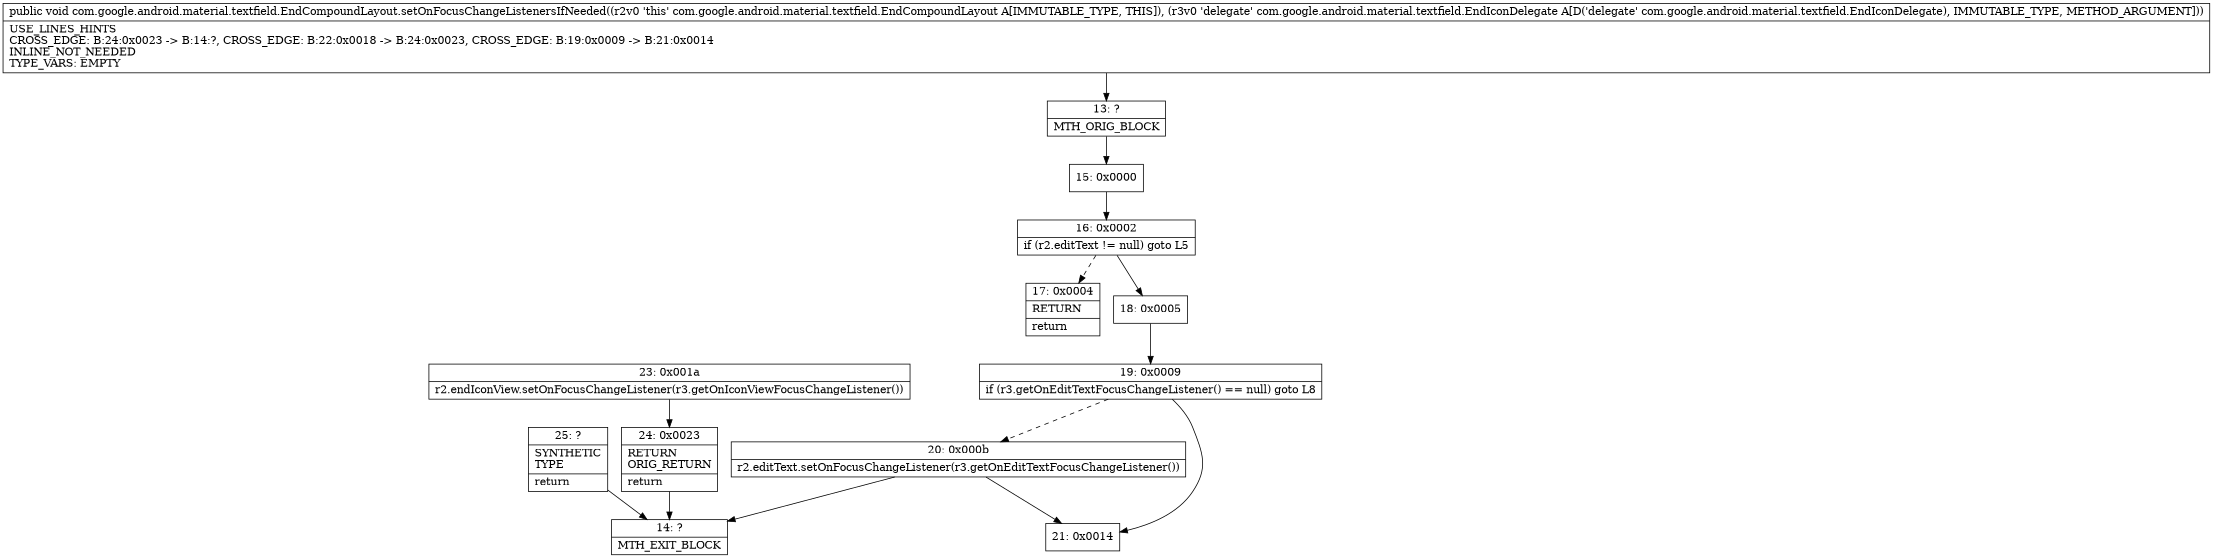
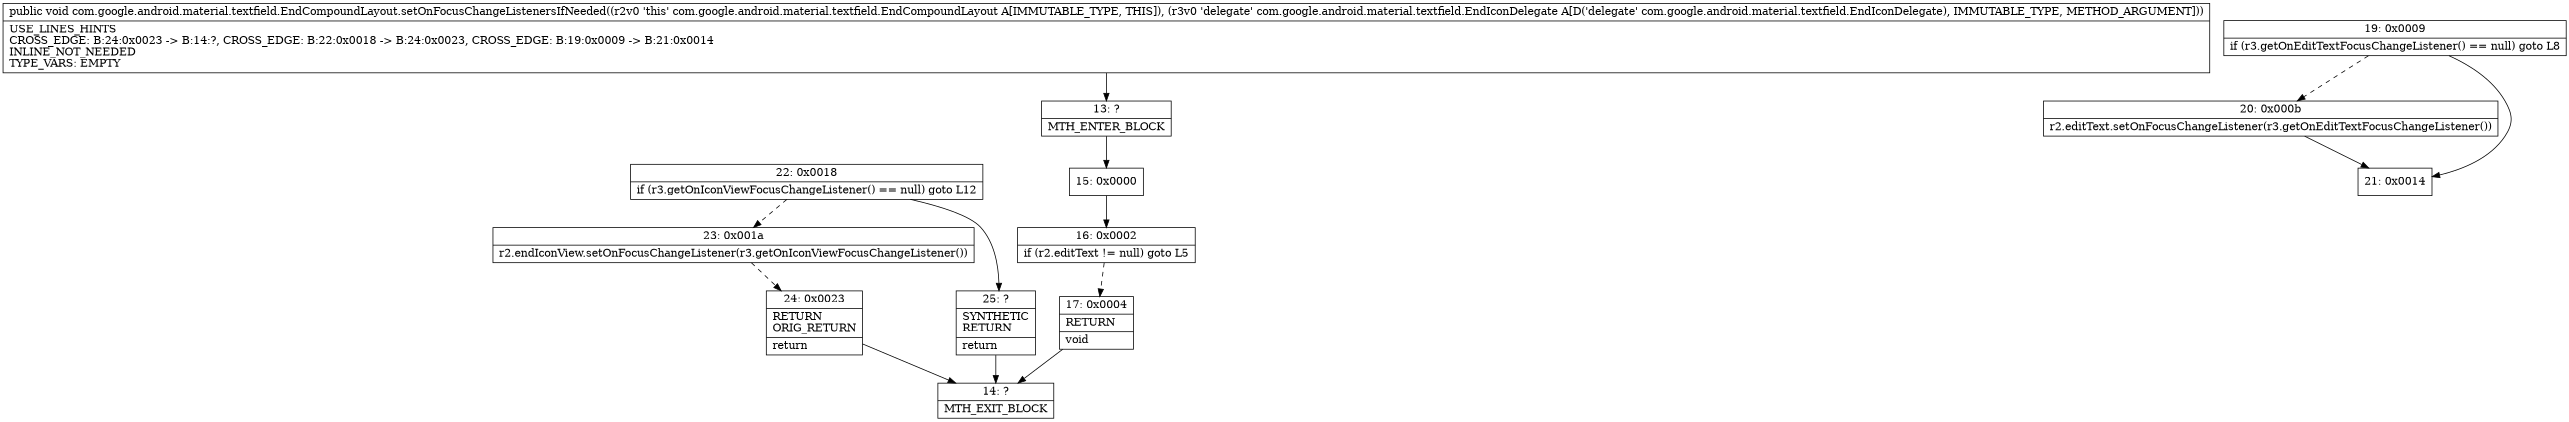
node "13: ?": text "MTH_ORIG_BLOCK" -> "MTH_ENTER_BLOCK"
node "22: 0x0018": added
node "18: 0x0005": removed
node "17: 0x0004": text "return" -> "void"
edge "23: 0x001a" -> "24: 0x0023": style solid -> dashed
node "25: ?": text "TYPE" -> "RETURN"
edge "20: 0x000b" -> "14: ?": now "17: 0x0004" -> "14: ?"
